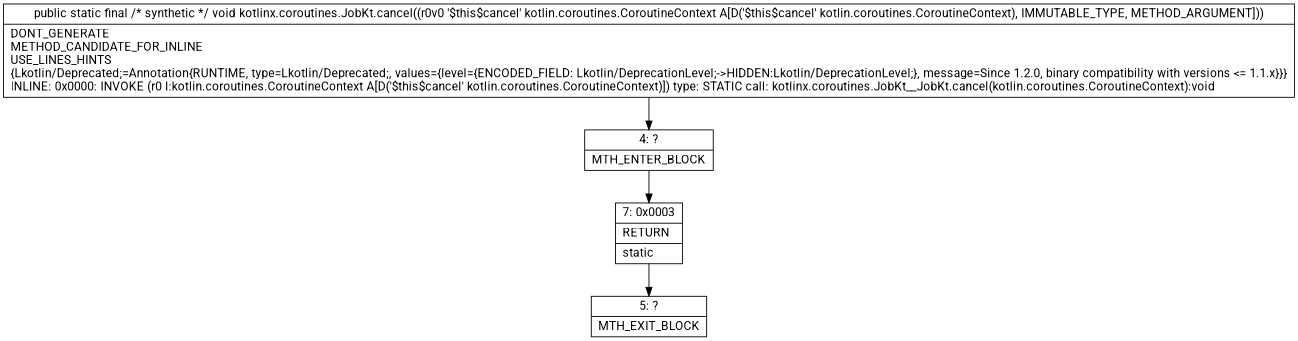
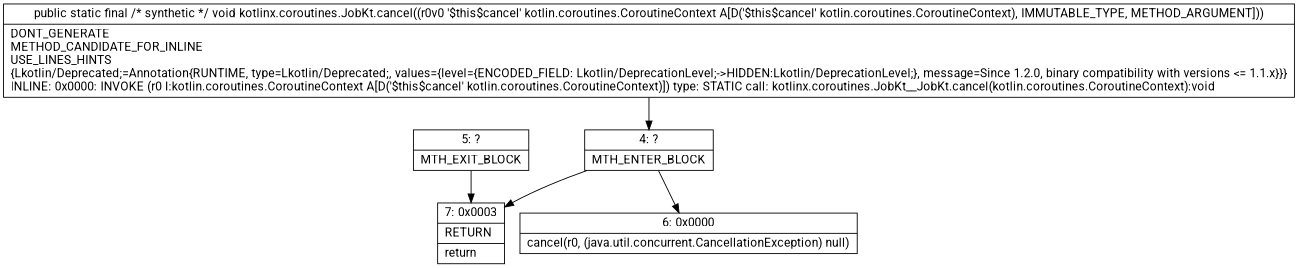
node "6: 0x0000": added
node "7: 0x0003": text "static" -> "return"
edge "7: 0x0003" -> "5: ?": reversed
